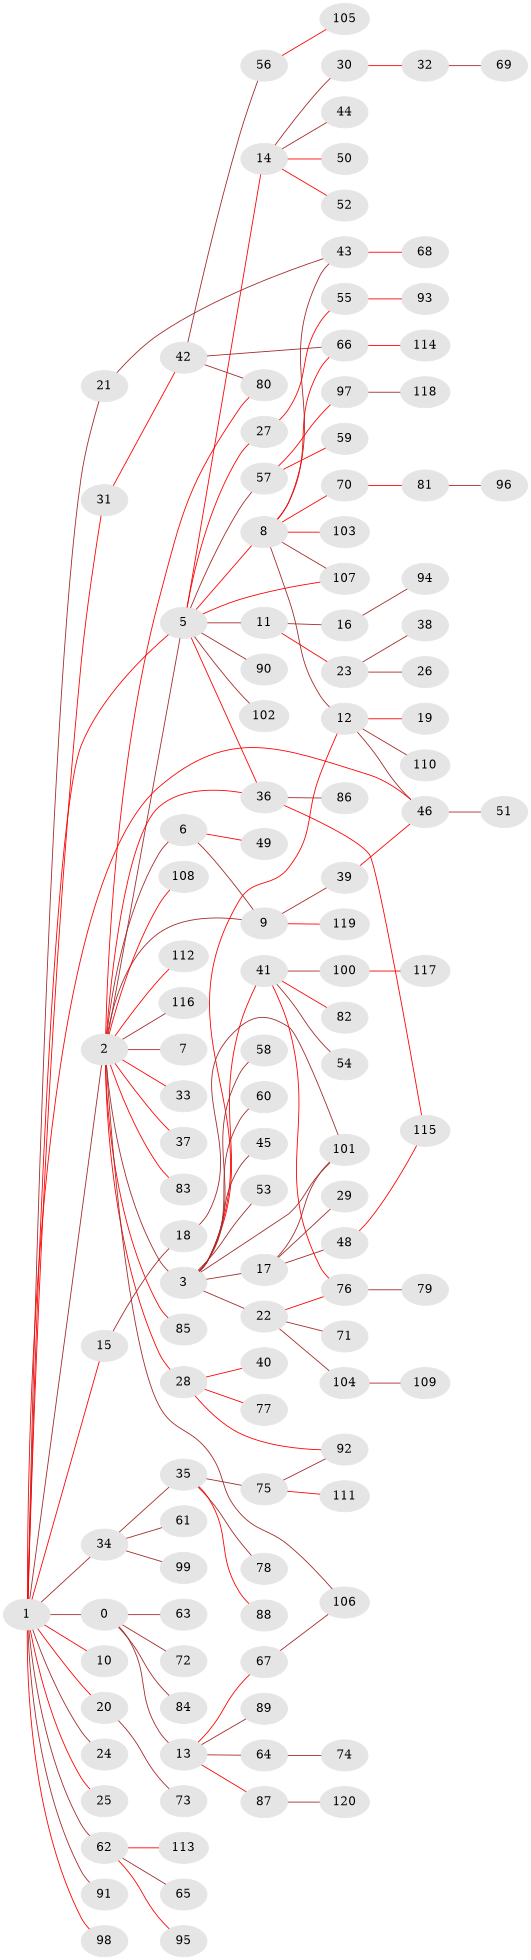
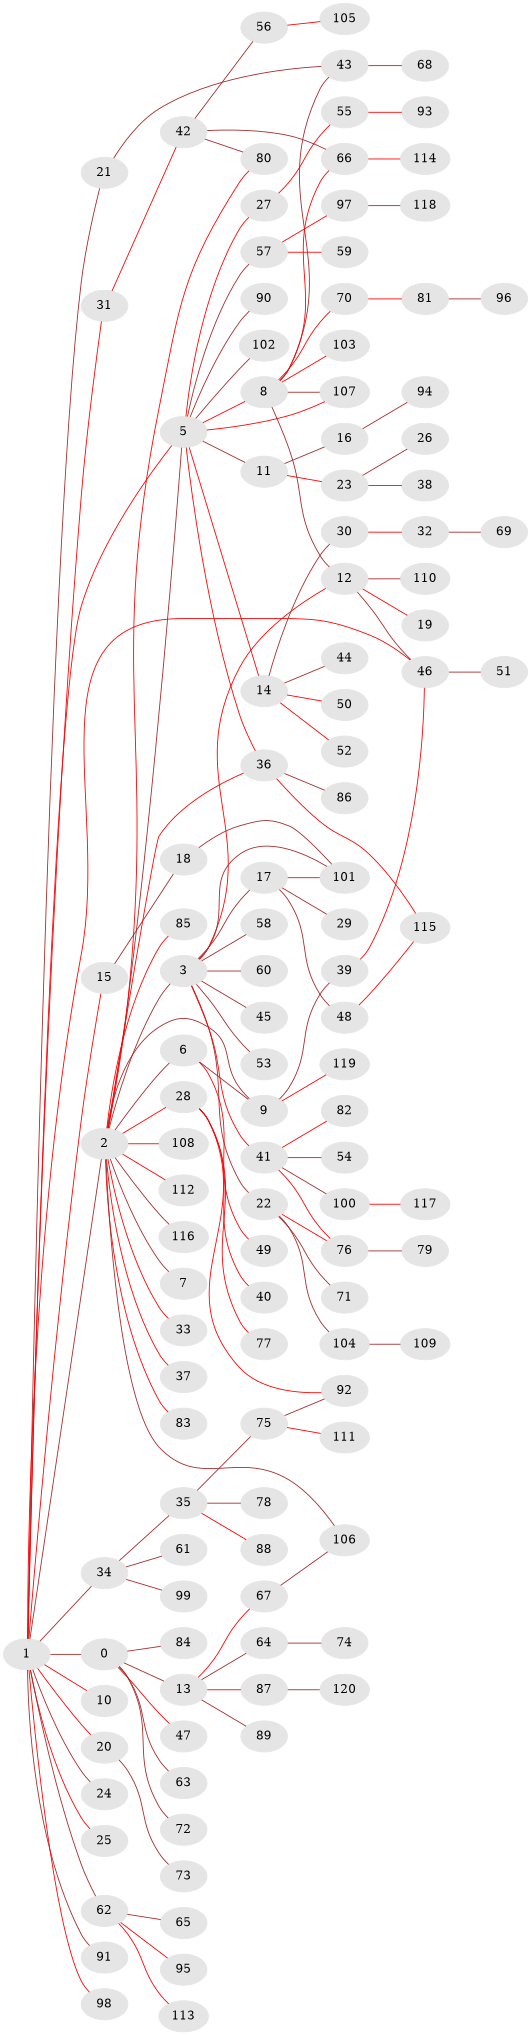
node "47": added
